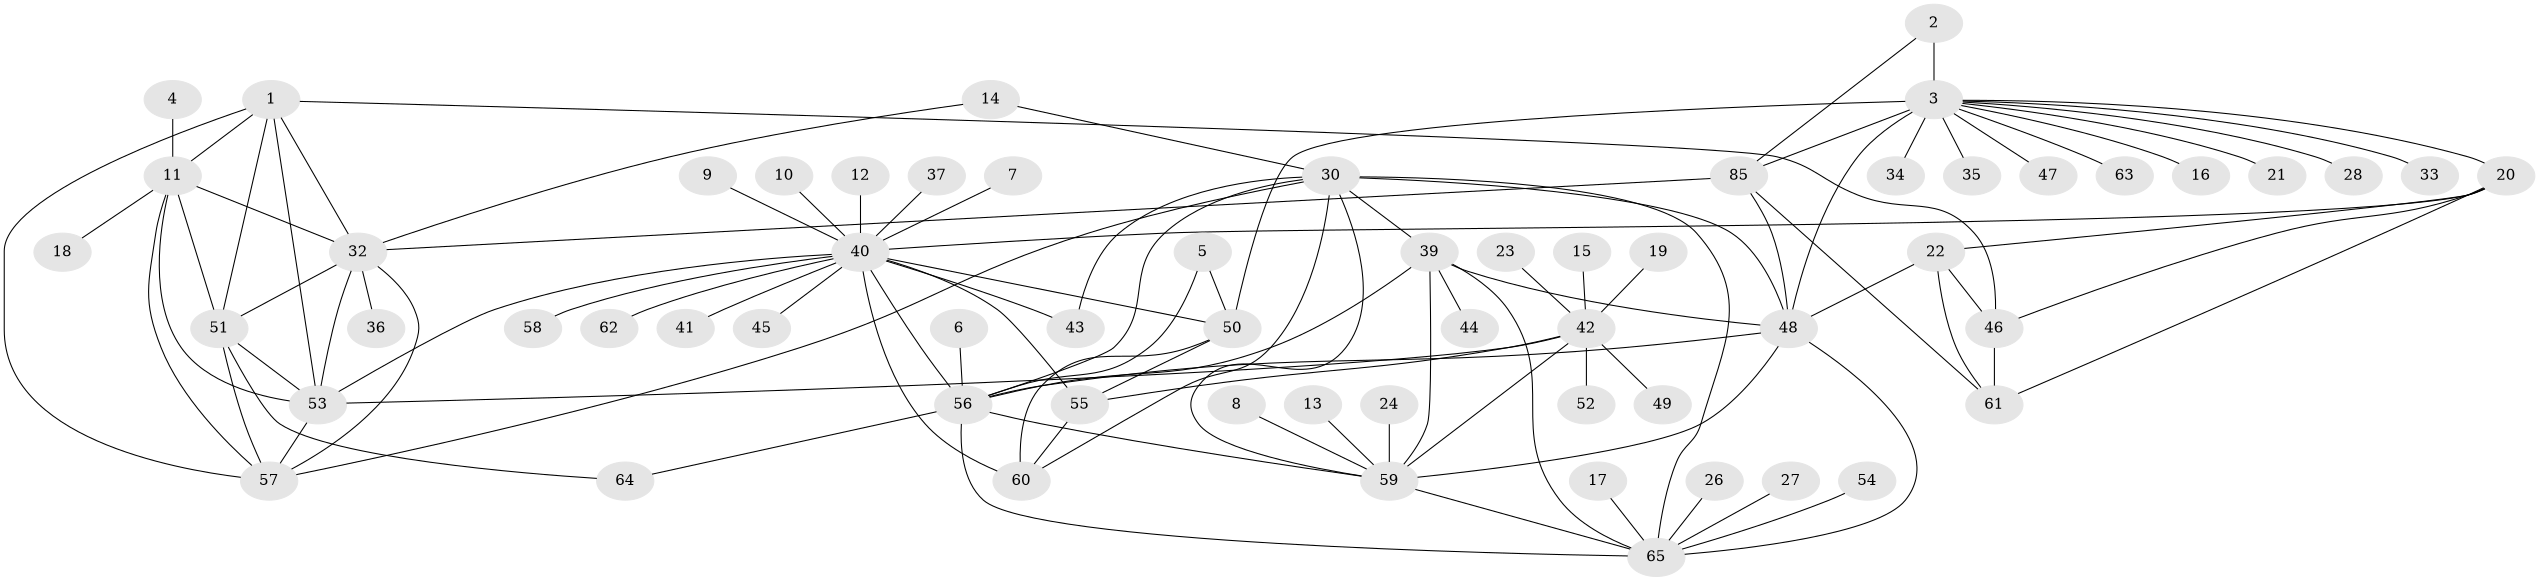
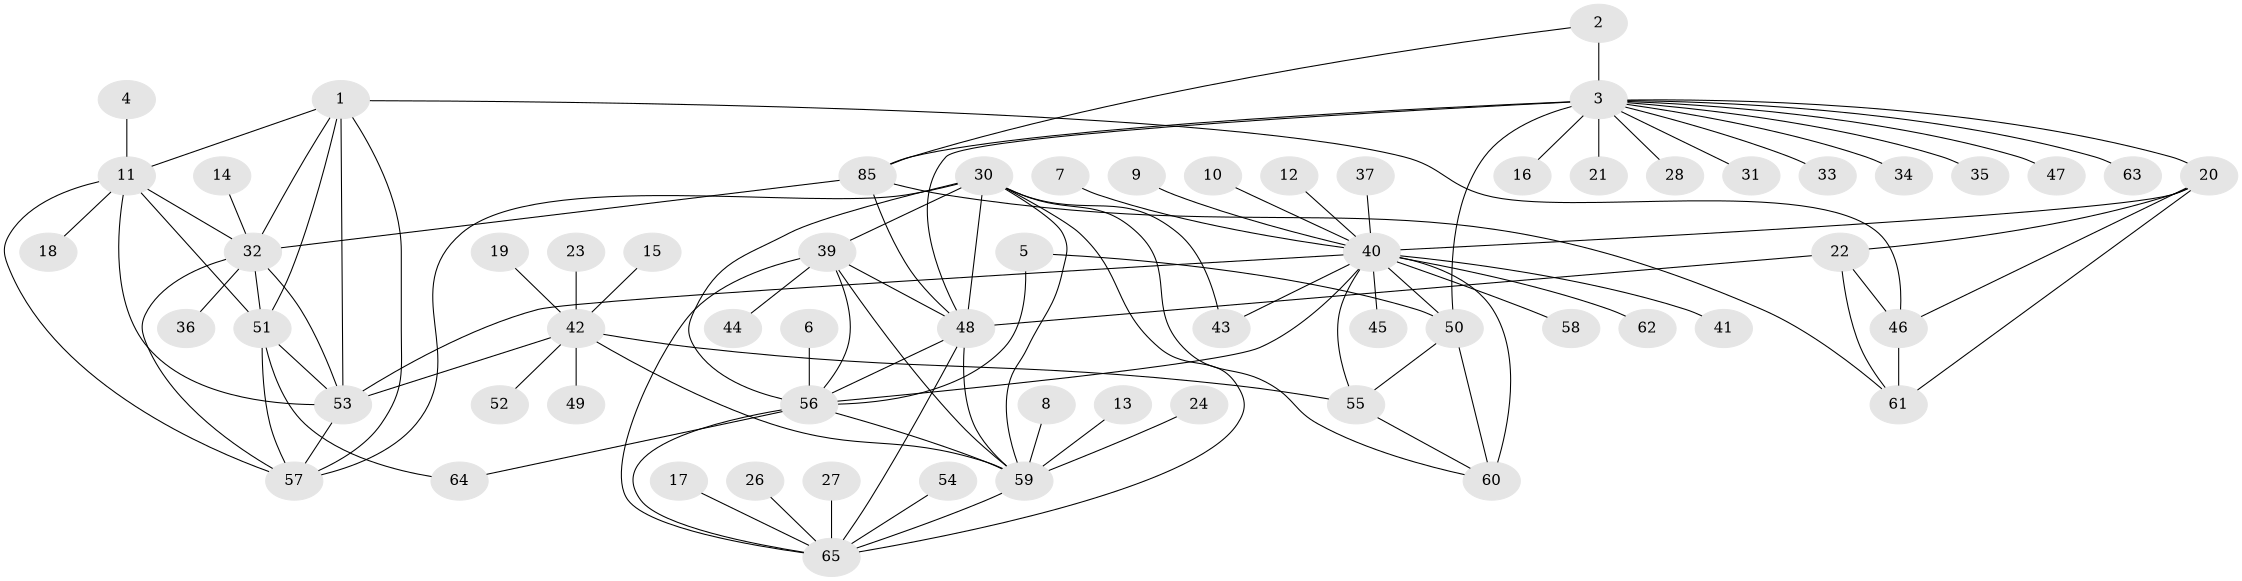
edge "14" -- "30": removed
node "31": added
